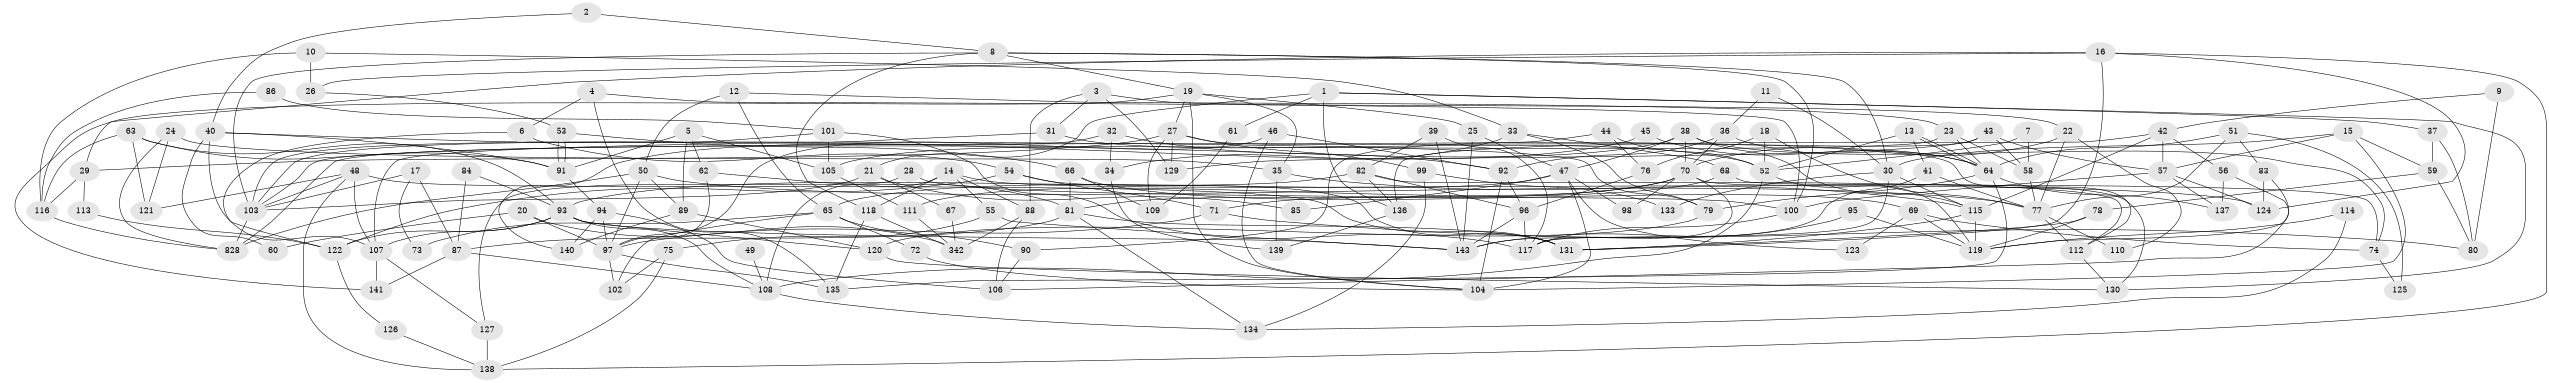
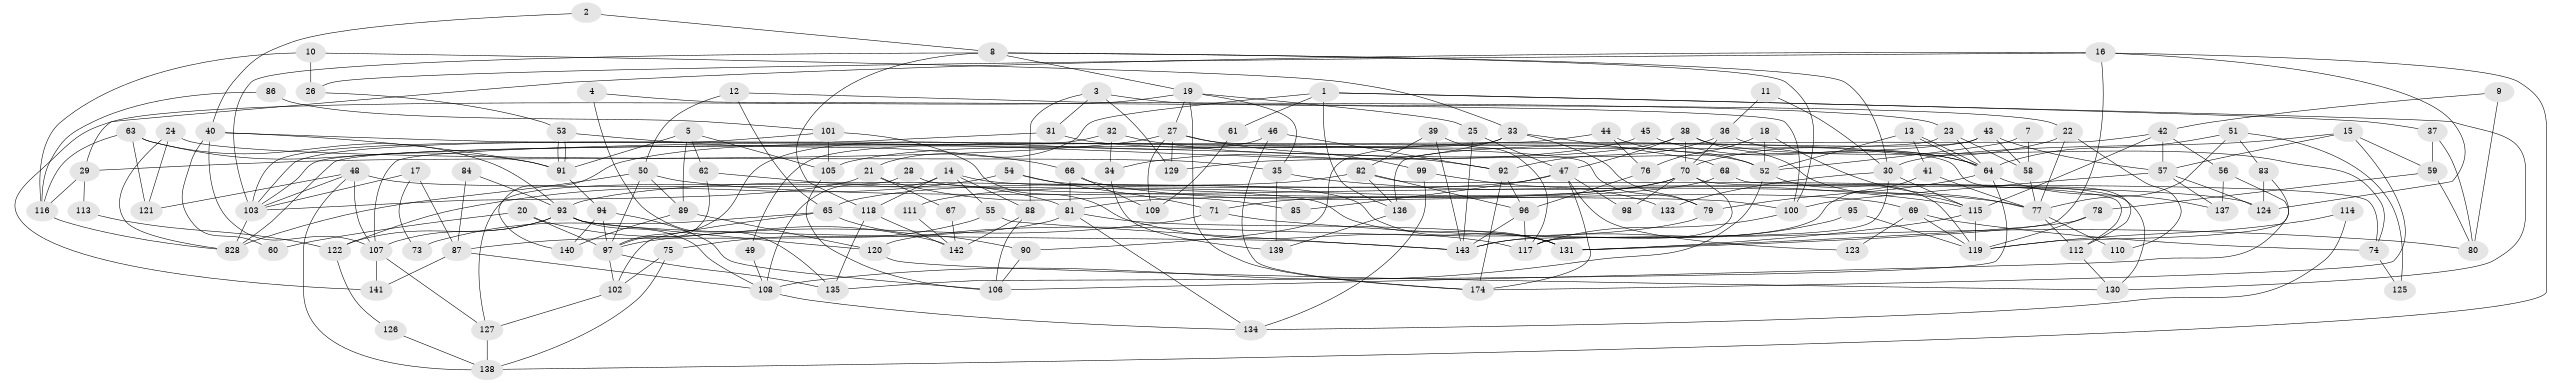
node "6": removed
edge "33" -- "49": added
edge "105" -- "111": now "105" -- "106"
node "72": removed
node "342": label "342" -> "142"
node "104": label "104" -> "174"
edge "102" -- "127": added
